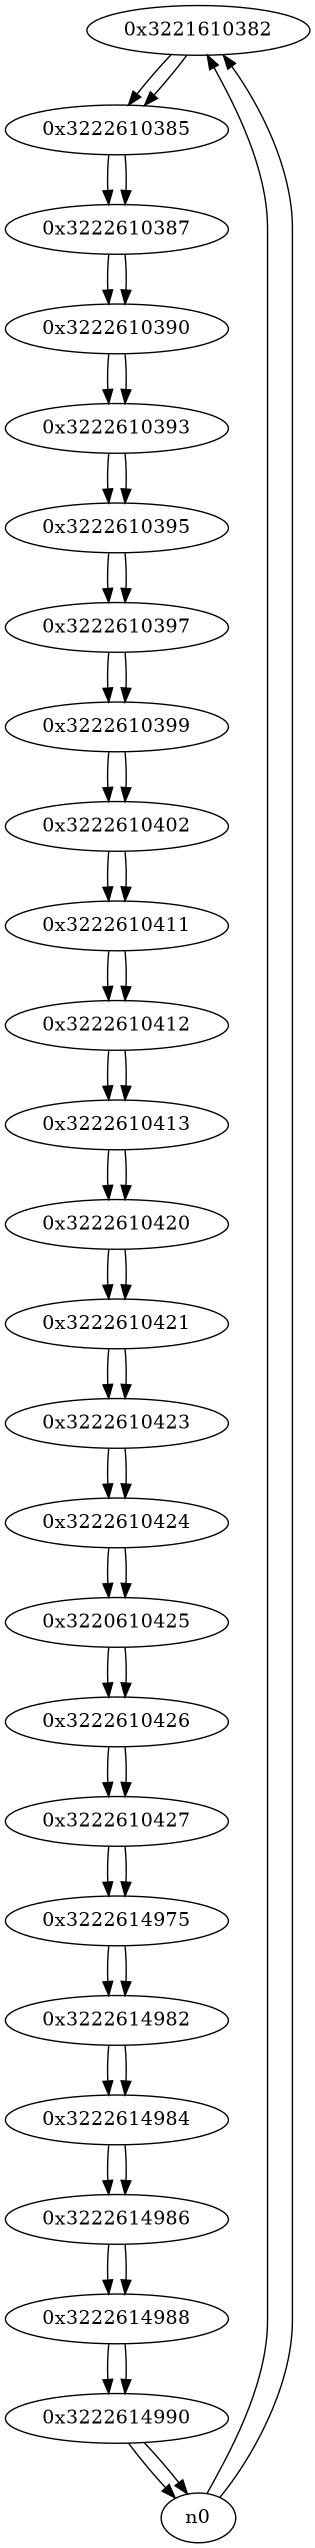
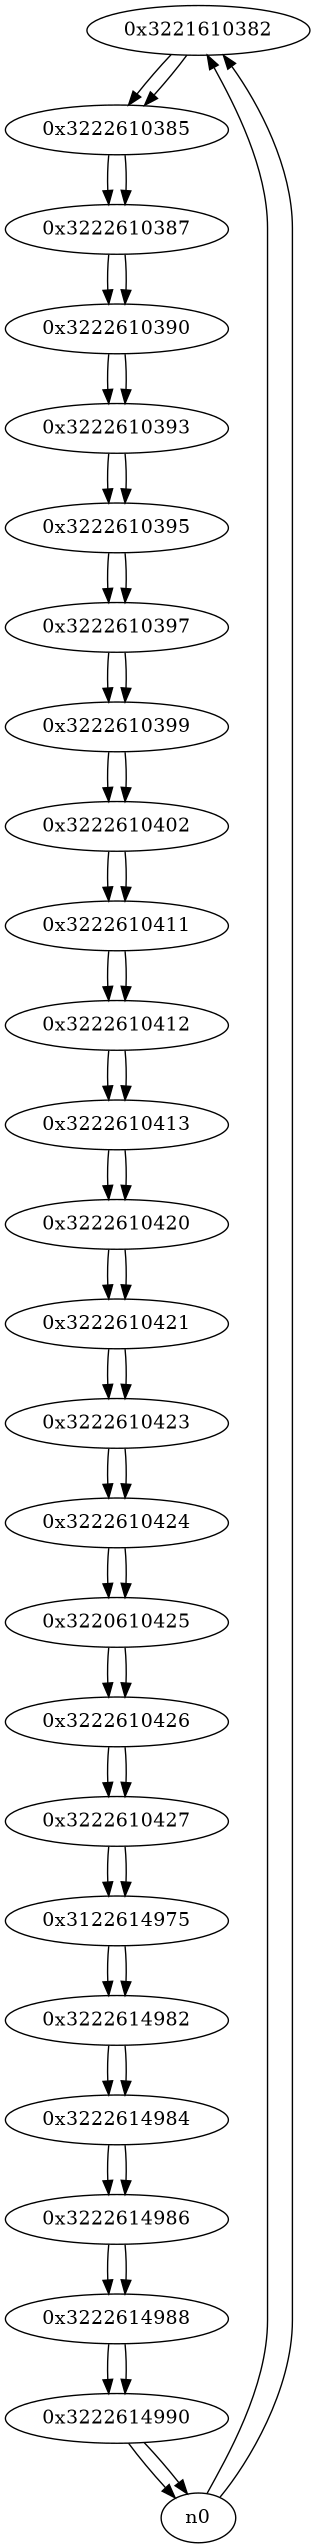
node "0x3222614975": label "0x3222614975" -> "0x3122614975"
